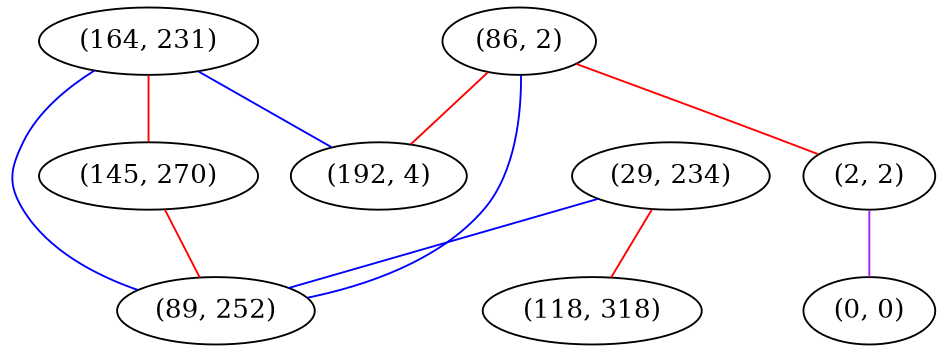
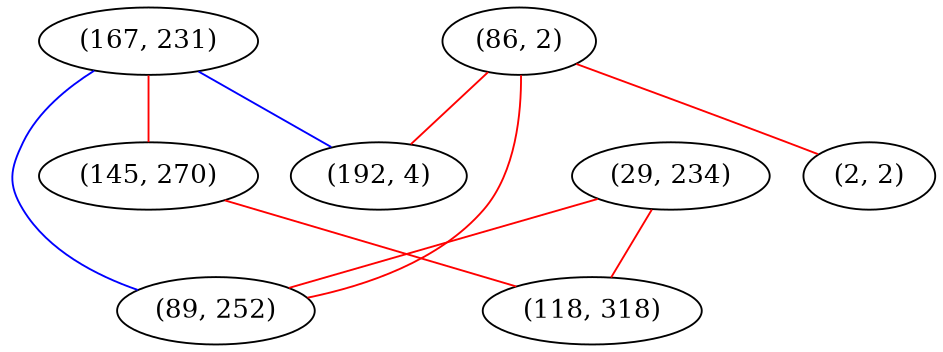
node "(164, 231)": label "(164, 231)" -> "(167, 231)"
edge "(86, 2)" -- "(89, 252)": color blue -> red
edge "(29, 234)" -- "(89, 252)": color blue -> red
edge "(145, 270)" -- "(89, 252)": now "(145, 270)" -- "(118, 318)"
node "(0, 0)": removed
